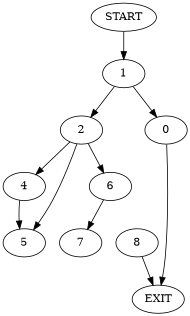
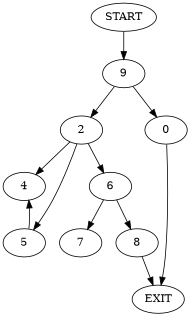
node "1": label "1" -> "9"
edge "4" -> "5": reversed
edge "6" -> "8": added
